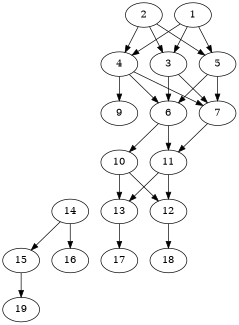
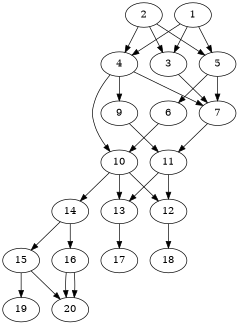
edge "3" -> "6": removed
edge "4" -> "6": now "4" -> "10"
edge "6" -> "11": now "9" -> "11"
edge "10" -> "14": added
node "20": added
